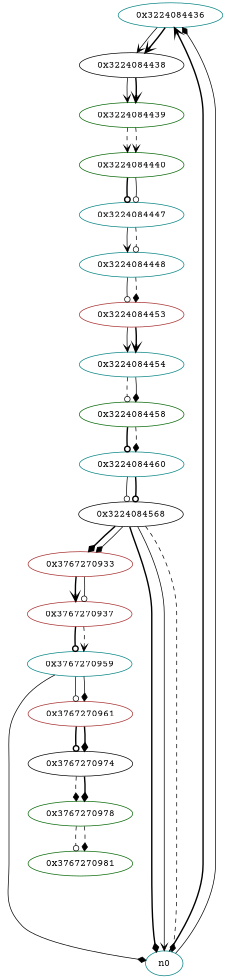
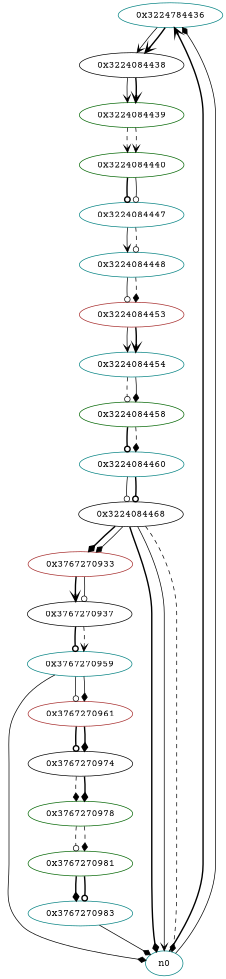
node "0x3224084436": label "0x3224084436" -> "0x3224784436"
node "0x3224084568": label "0x3224084568" -> "0x3224084468"
node "0x3767270937": color brown -> black
node "0x3767270983": added
